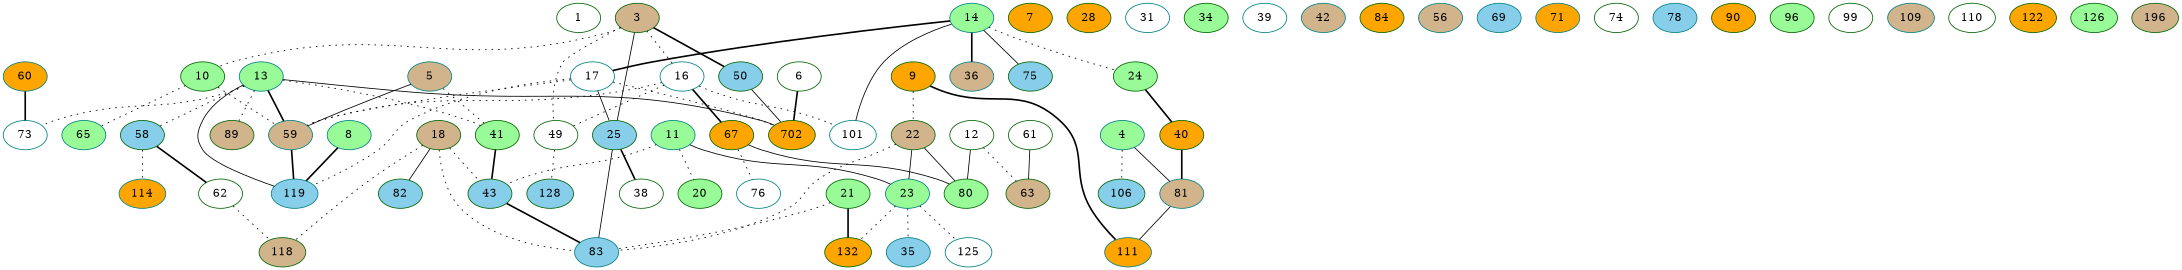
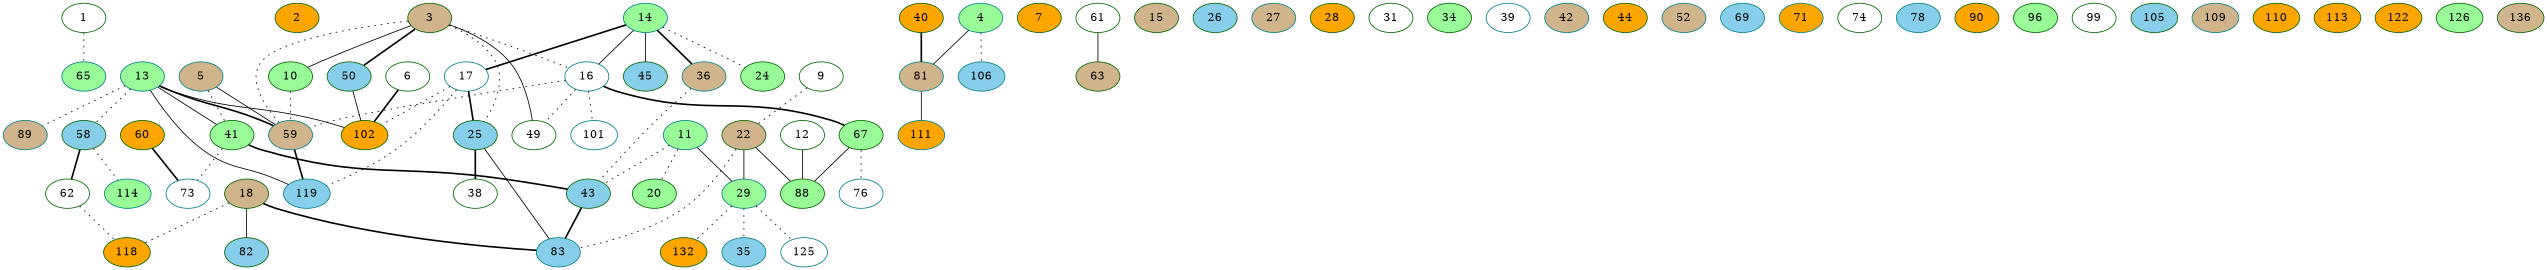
node "2": added
node "31": color teal -> darkgreen
node "15": added
node "26": added
node "27": added
node "84": label "84" -> "44"
node "56": label "56" -> "52"
node "110": fillcolor white -> orange
node "105": added
node "196": label "196" -> "136"
node "113": added
edge "3" -- "10": style dotted -> solid
edge "14" -- "101": now "14" -- "16"
edge "3" -- "49": style dotted -> solid
edge "3" -- "25": style solid -> dotted
node "60": color teal -> darkgreen
node "9": fillcolor orange -> white
node "75": label "75" -> "45"
edge "17" -- "59": now "3" -- "59"
edge "13" -- "41": style dotted -> solid
edge "10" -- "65": now "1" -- "65"
edge "13" -- "73": now "41" -- "73"
edge "17" -- "25": style solid -> bold
edge "24" -- "40": removed
edge "9" -- "111": removed
node "89": color darkgreen -> teal
node "8": removed
node "67": fillcolor orange -> palegreen
node "702": label "702" -> "102"
edge "18" -- "43": now "36" -- "43"
edge "12" -- "63": removed
node "114": fillcolor orange -> palegreen
node "128": removed
node "21": removed
node "23": label "23" -> "29"
node "80": label "80" -> "88"
node "106": color darkgreen -> teal
edge "18" -- "83": style dotted -> bold
node "118": fillcolor tan -> orange
